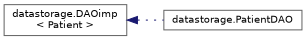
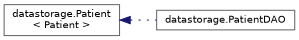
node "datastorage.DAOimp < Patient >": label "datastorage.DAOimp < Patient >" -> "datastorage.Patient < Patient >"
